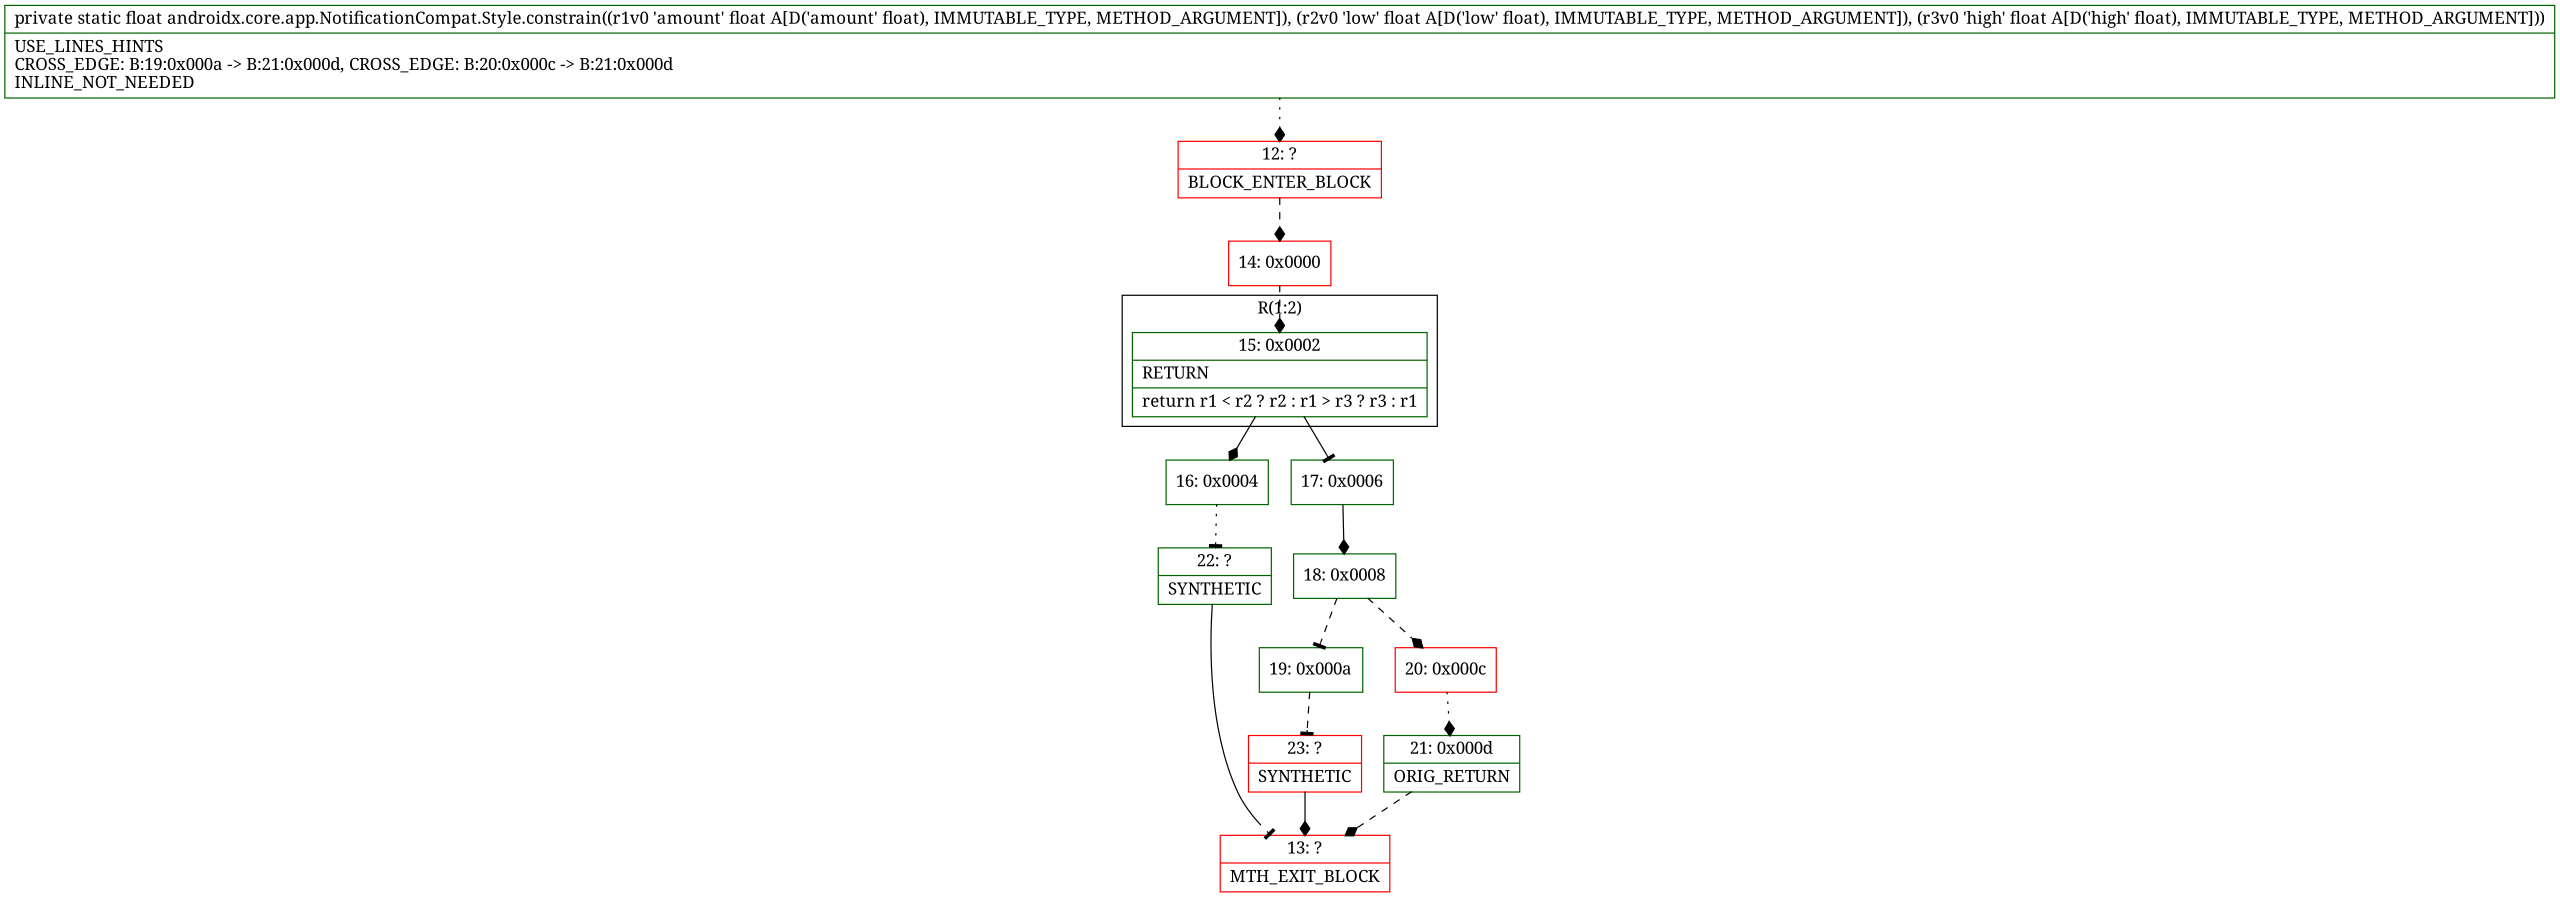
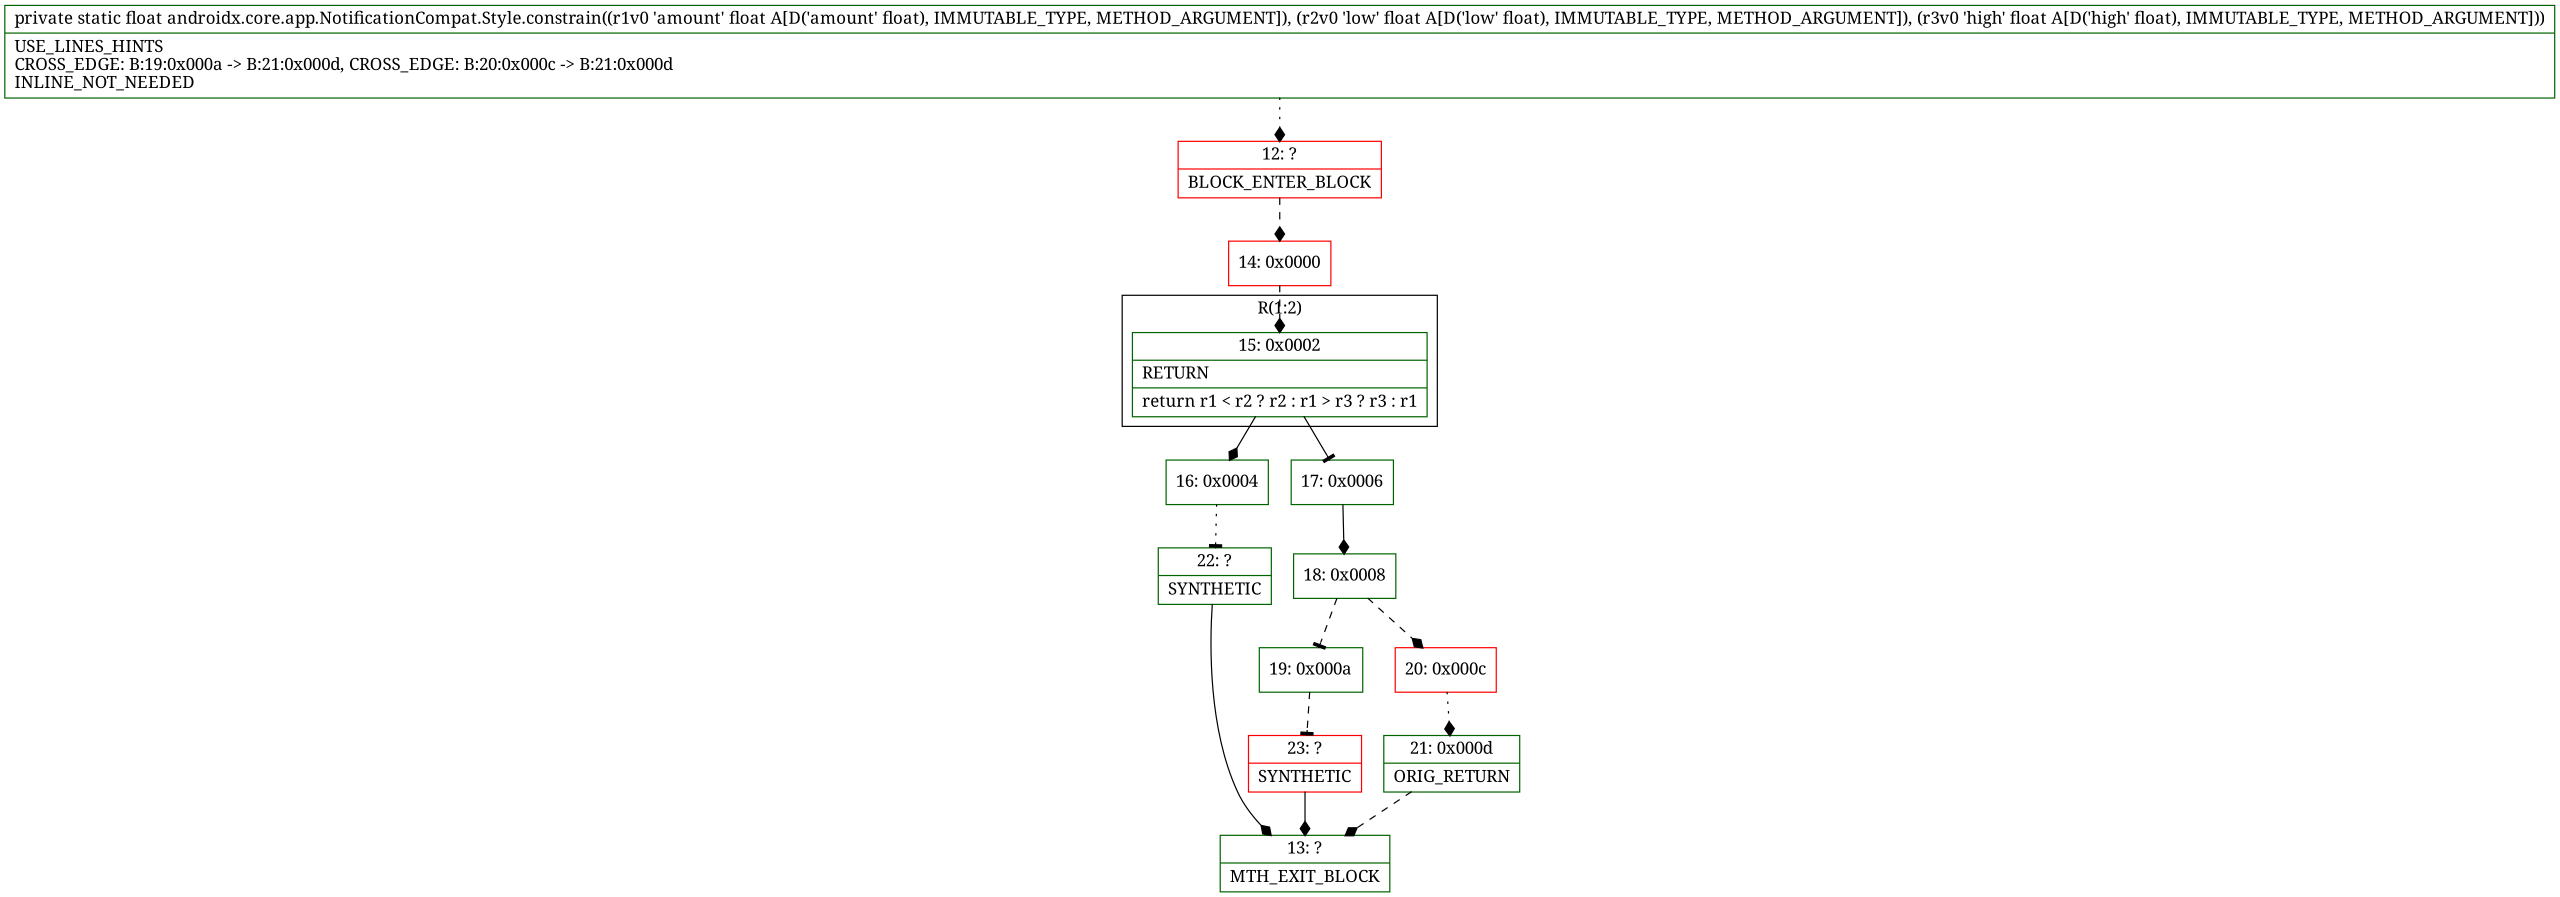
edge "22: ?" -> "13: ?": arrowhead tee -> diamond
node "13: ?": color red -> darkgreen
